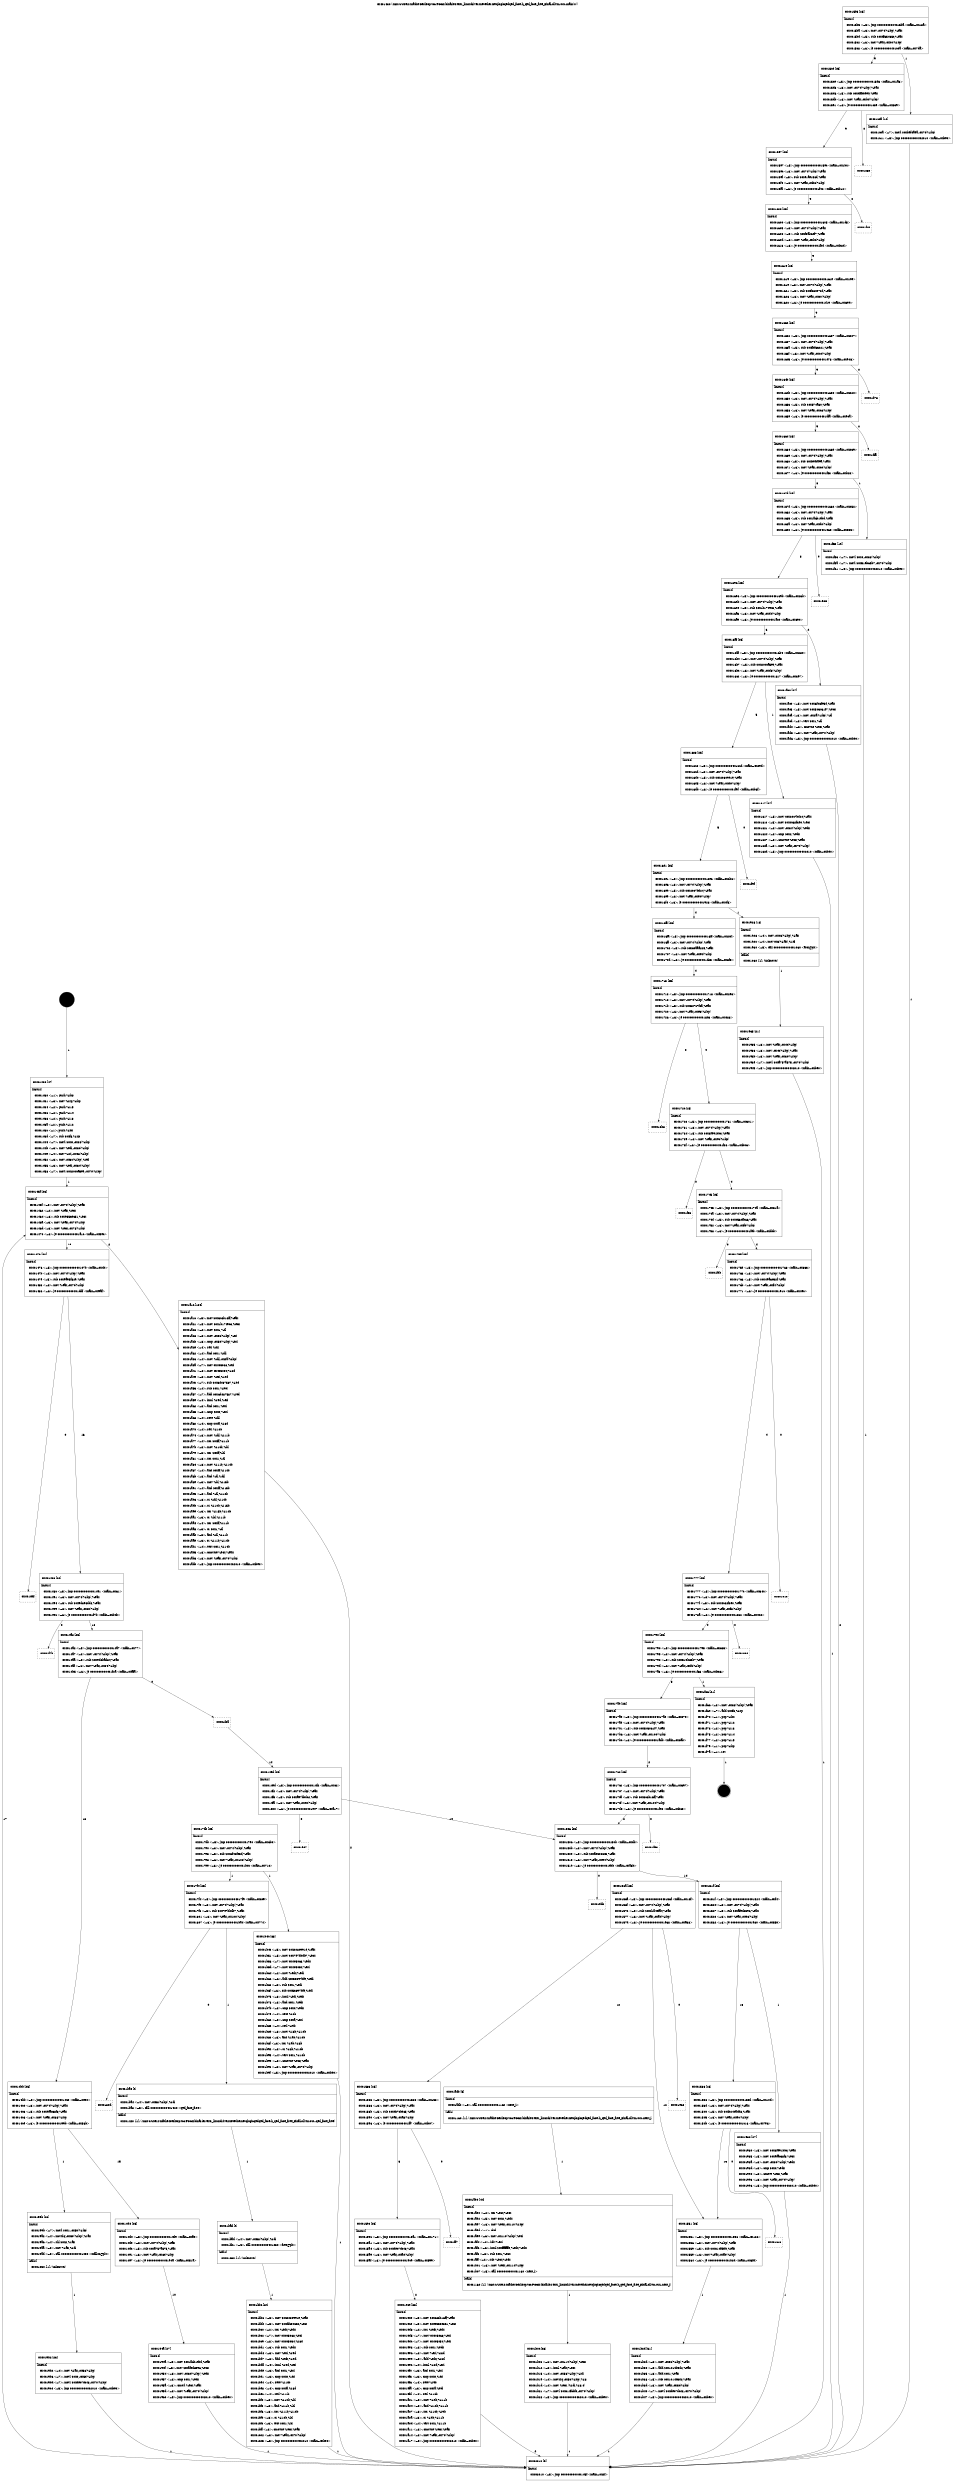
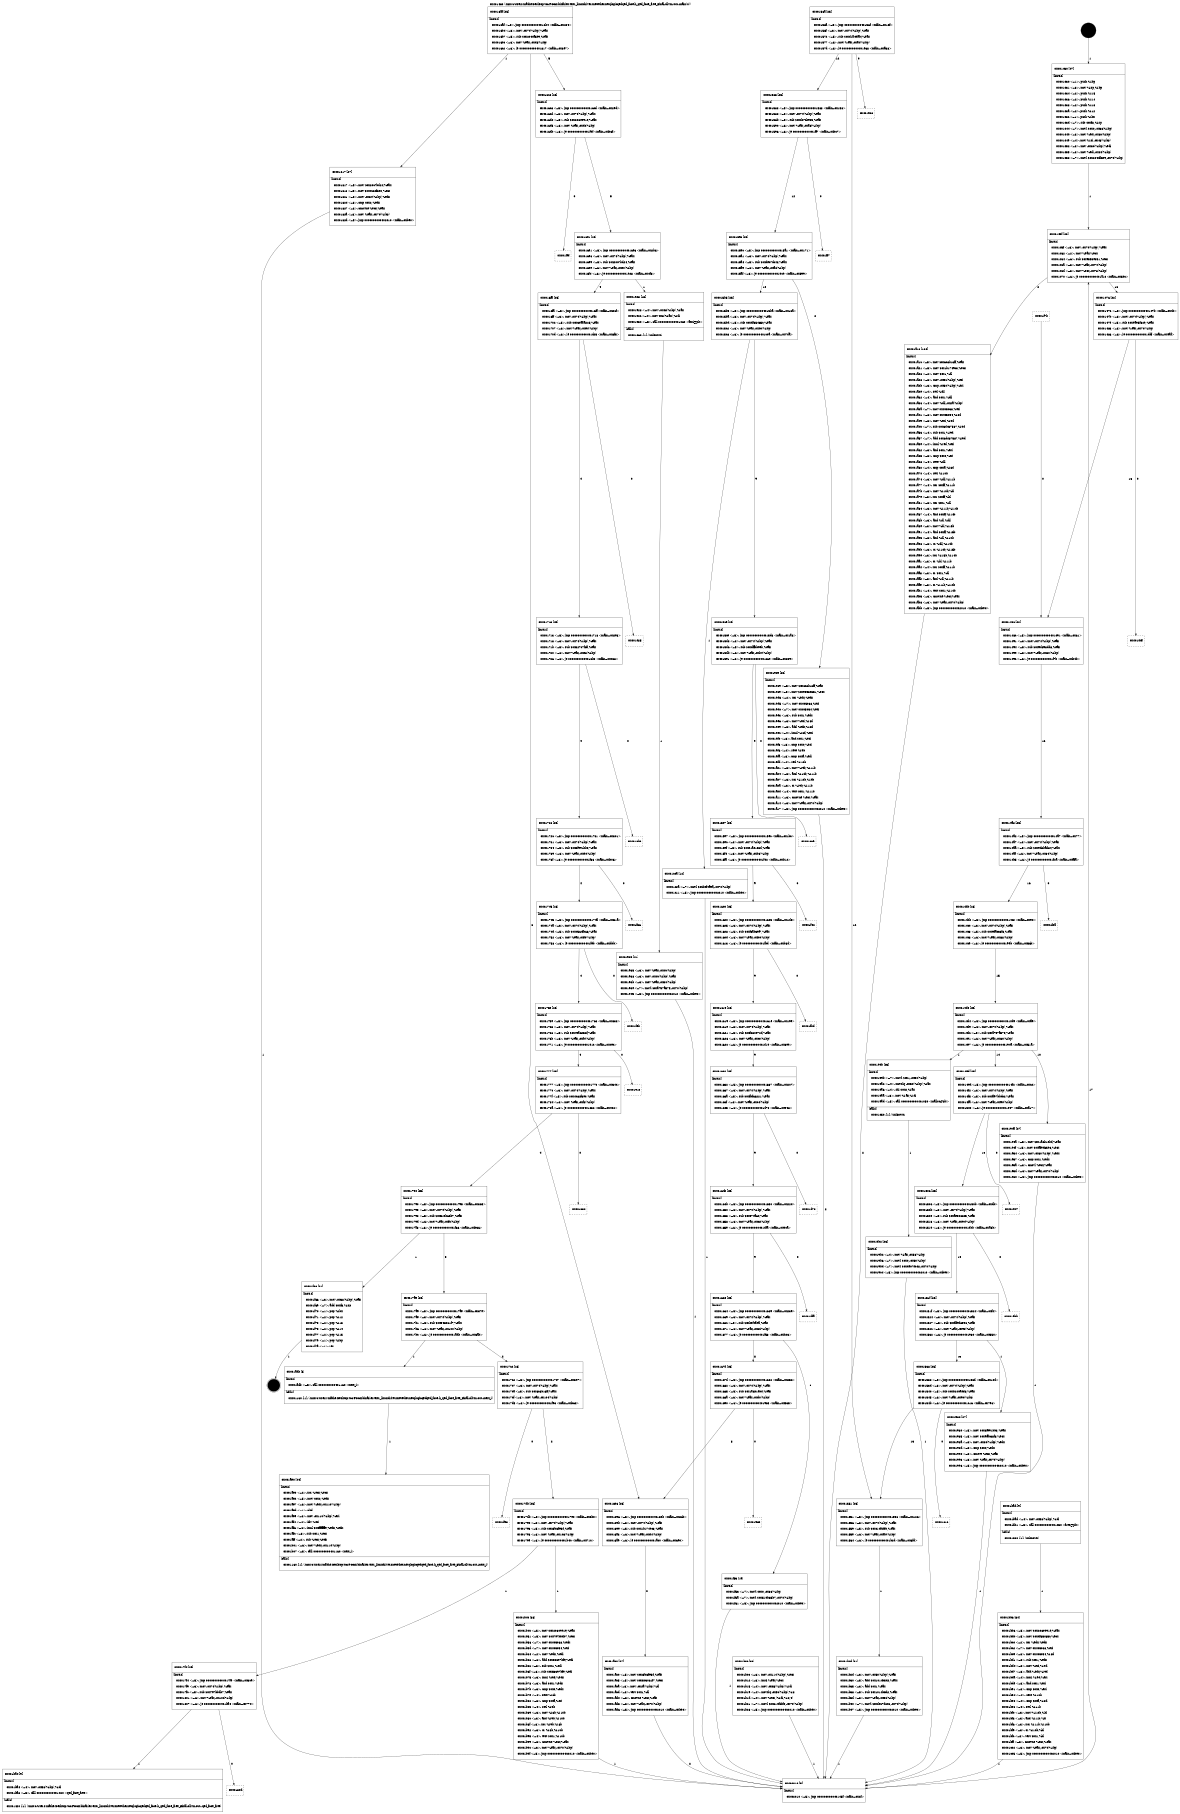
edge "0x40159c [25]" -> "0x4015b5 [25]": added, label "10"
edge "0x401696 [25]" -> "0x4016af [25]": reversed
node "0x401d25": added
node "0x401fbd": added
edge "0x4017a9 [25]" -> "0x401adb [5]": added, label "1"
edge "0x40148c [22]" -> "0x401f7b": reversed
edge "0x401f2a" -> "0x4014ed [25]": now "0x4014d4 [25]" -> "0x4014ed [25]"
edge "0x4017c2 [25]" -> "0x401506 [25]": now "0x4017c2 [25]" -> "0x4017db [25]"
edge "0x401583 [25]" -> "0x40159c [25]": label " 6" -> " 12"
edge "0x4014bb [25]" -> "0x40199b [23]": now "0x4014d4 [25]" -> "0x40199b [23]"
edge "0x401ba4 [9]" -> "0x401bad [9]": removed, label "1"
edge "0x401ae0 [44]" -> "0x401b0c [33]": removed, label "1"
